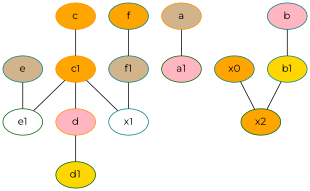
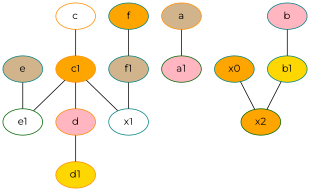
node "c": fillcolor orange -> white
node "d1": color darkgreen -> darkorange
